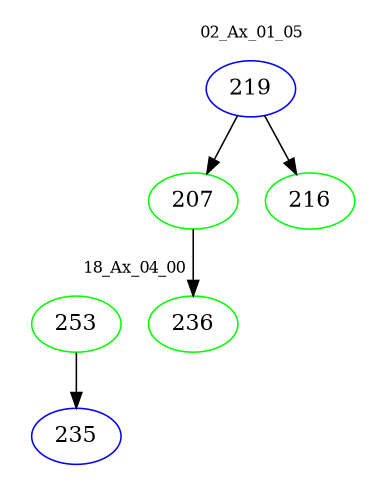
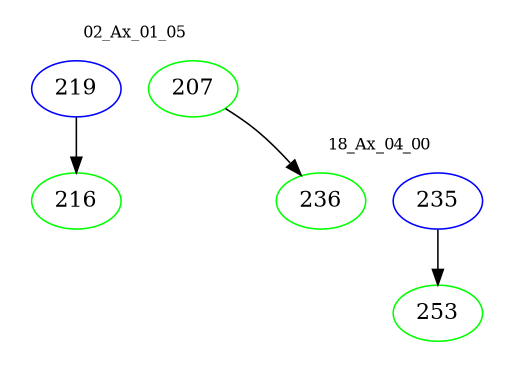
edge "219" -> "207": removed
edge "253" -> "235": reversed
